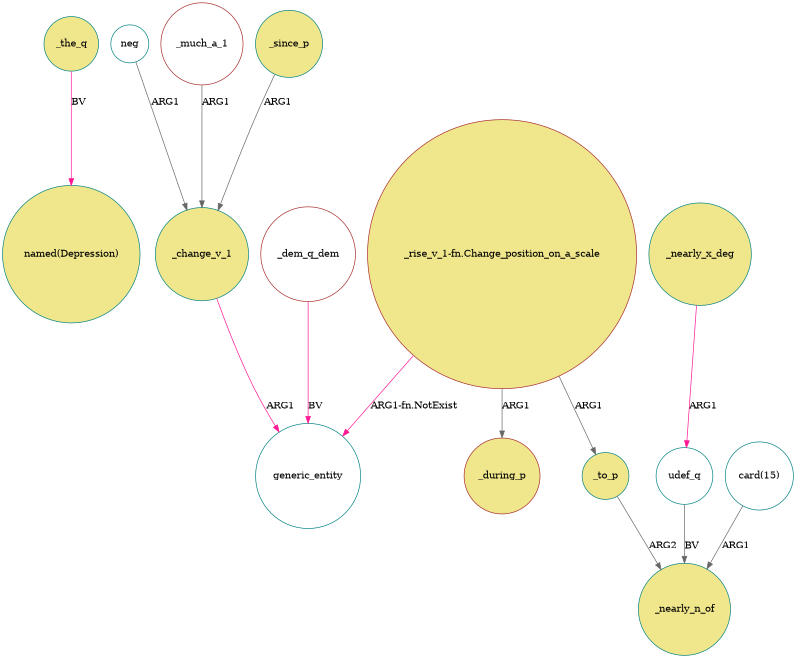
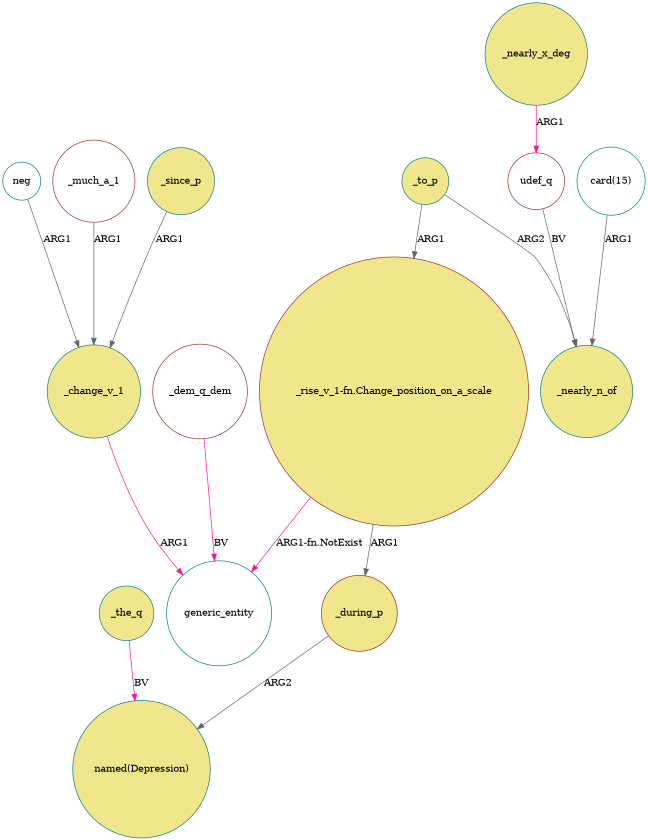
edge "_rise_v_1-fn.Change_position_on_a_scale" -> "_to_p": reversed
node "udef_q": color teal -> brown
edge "_during_p" -> "named(Depression)": added, label "ARG2"
